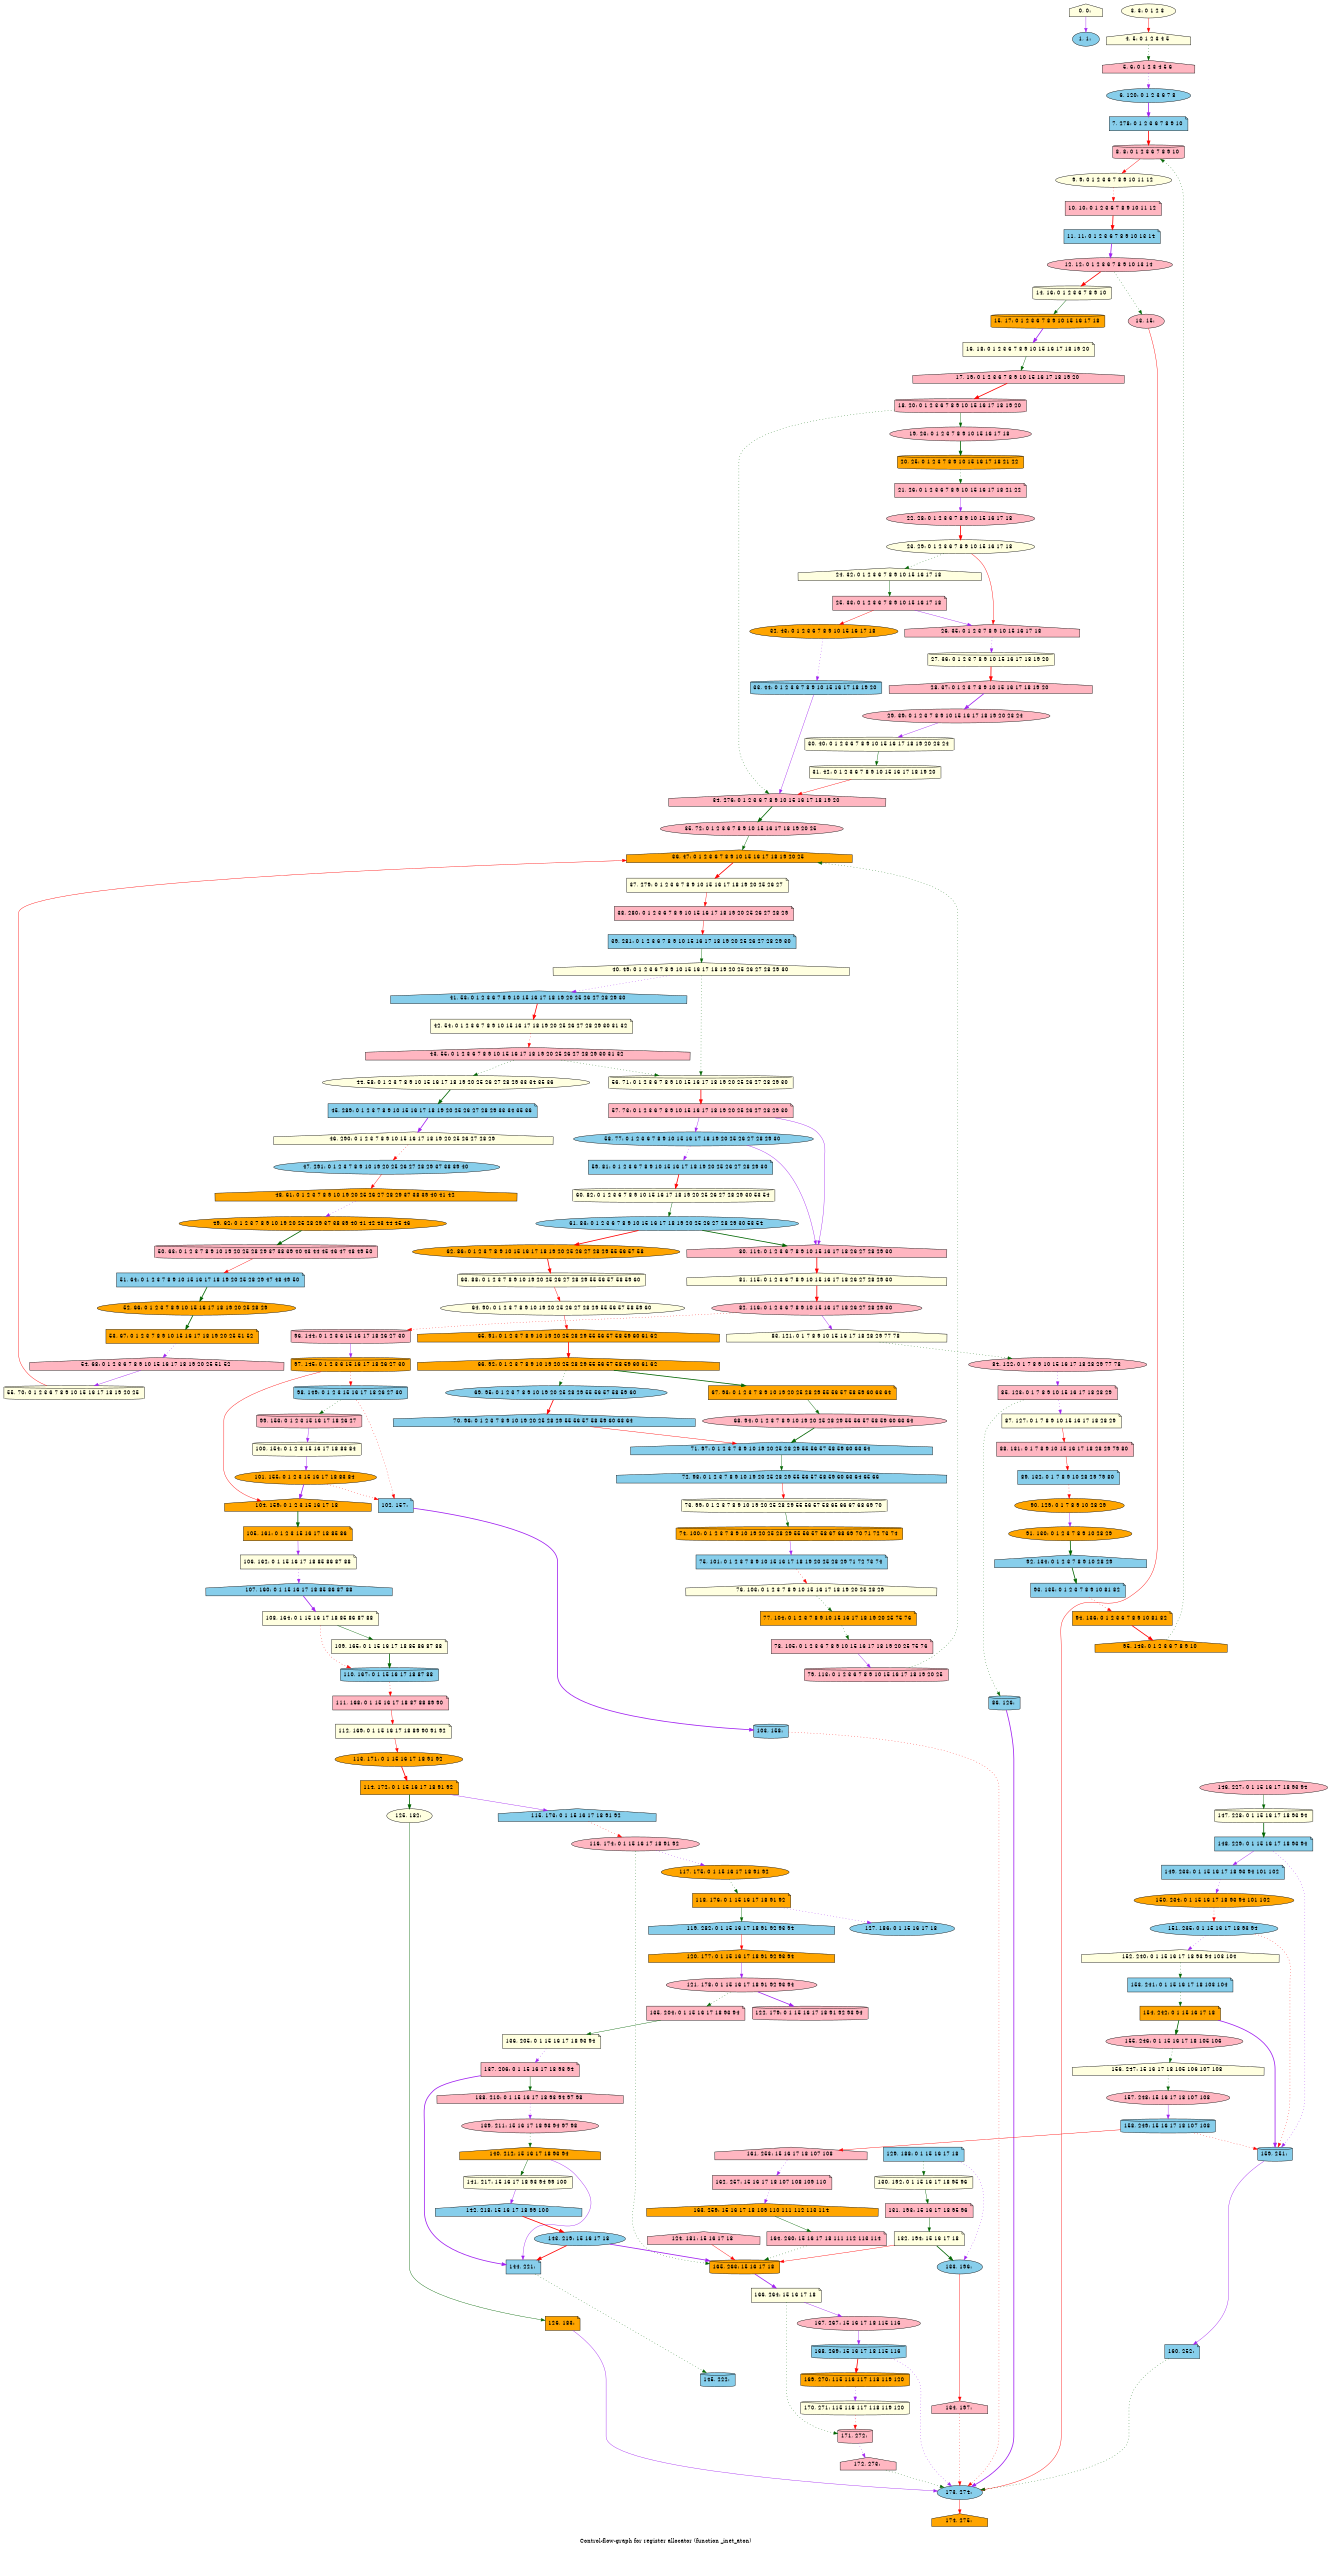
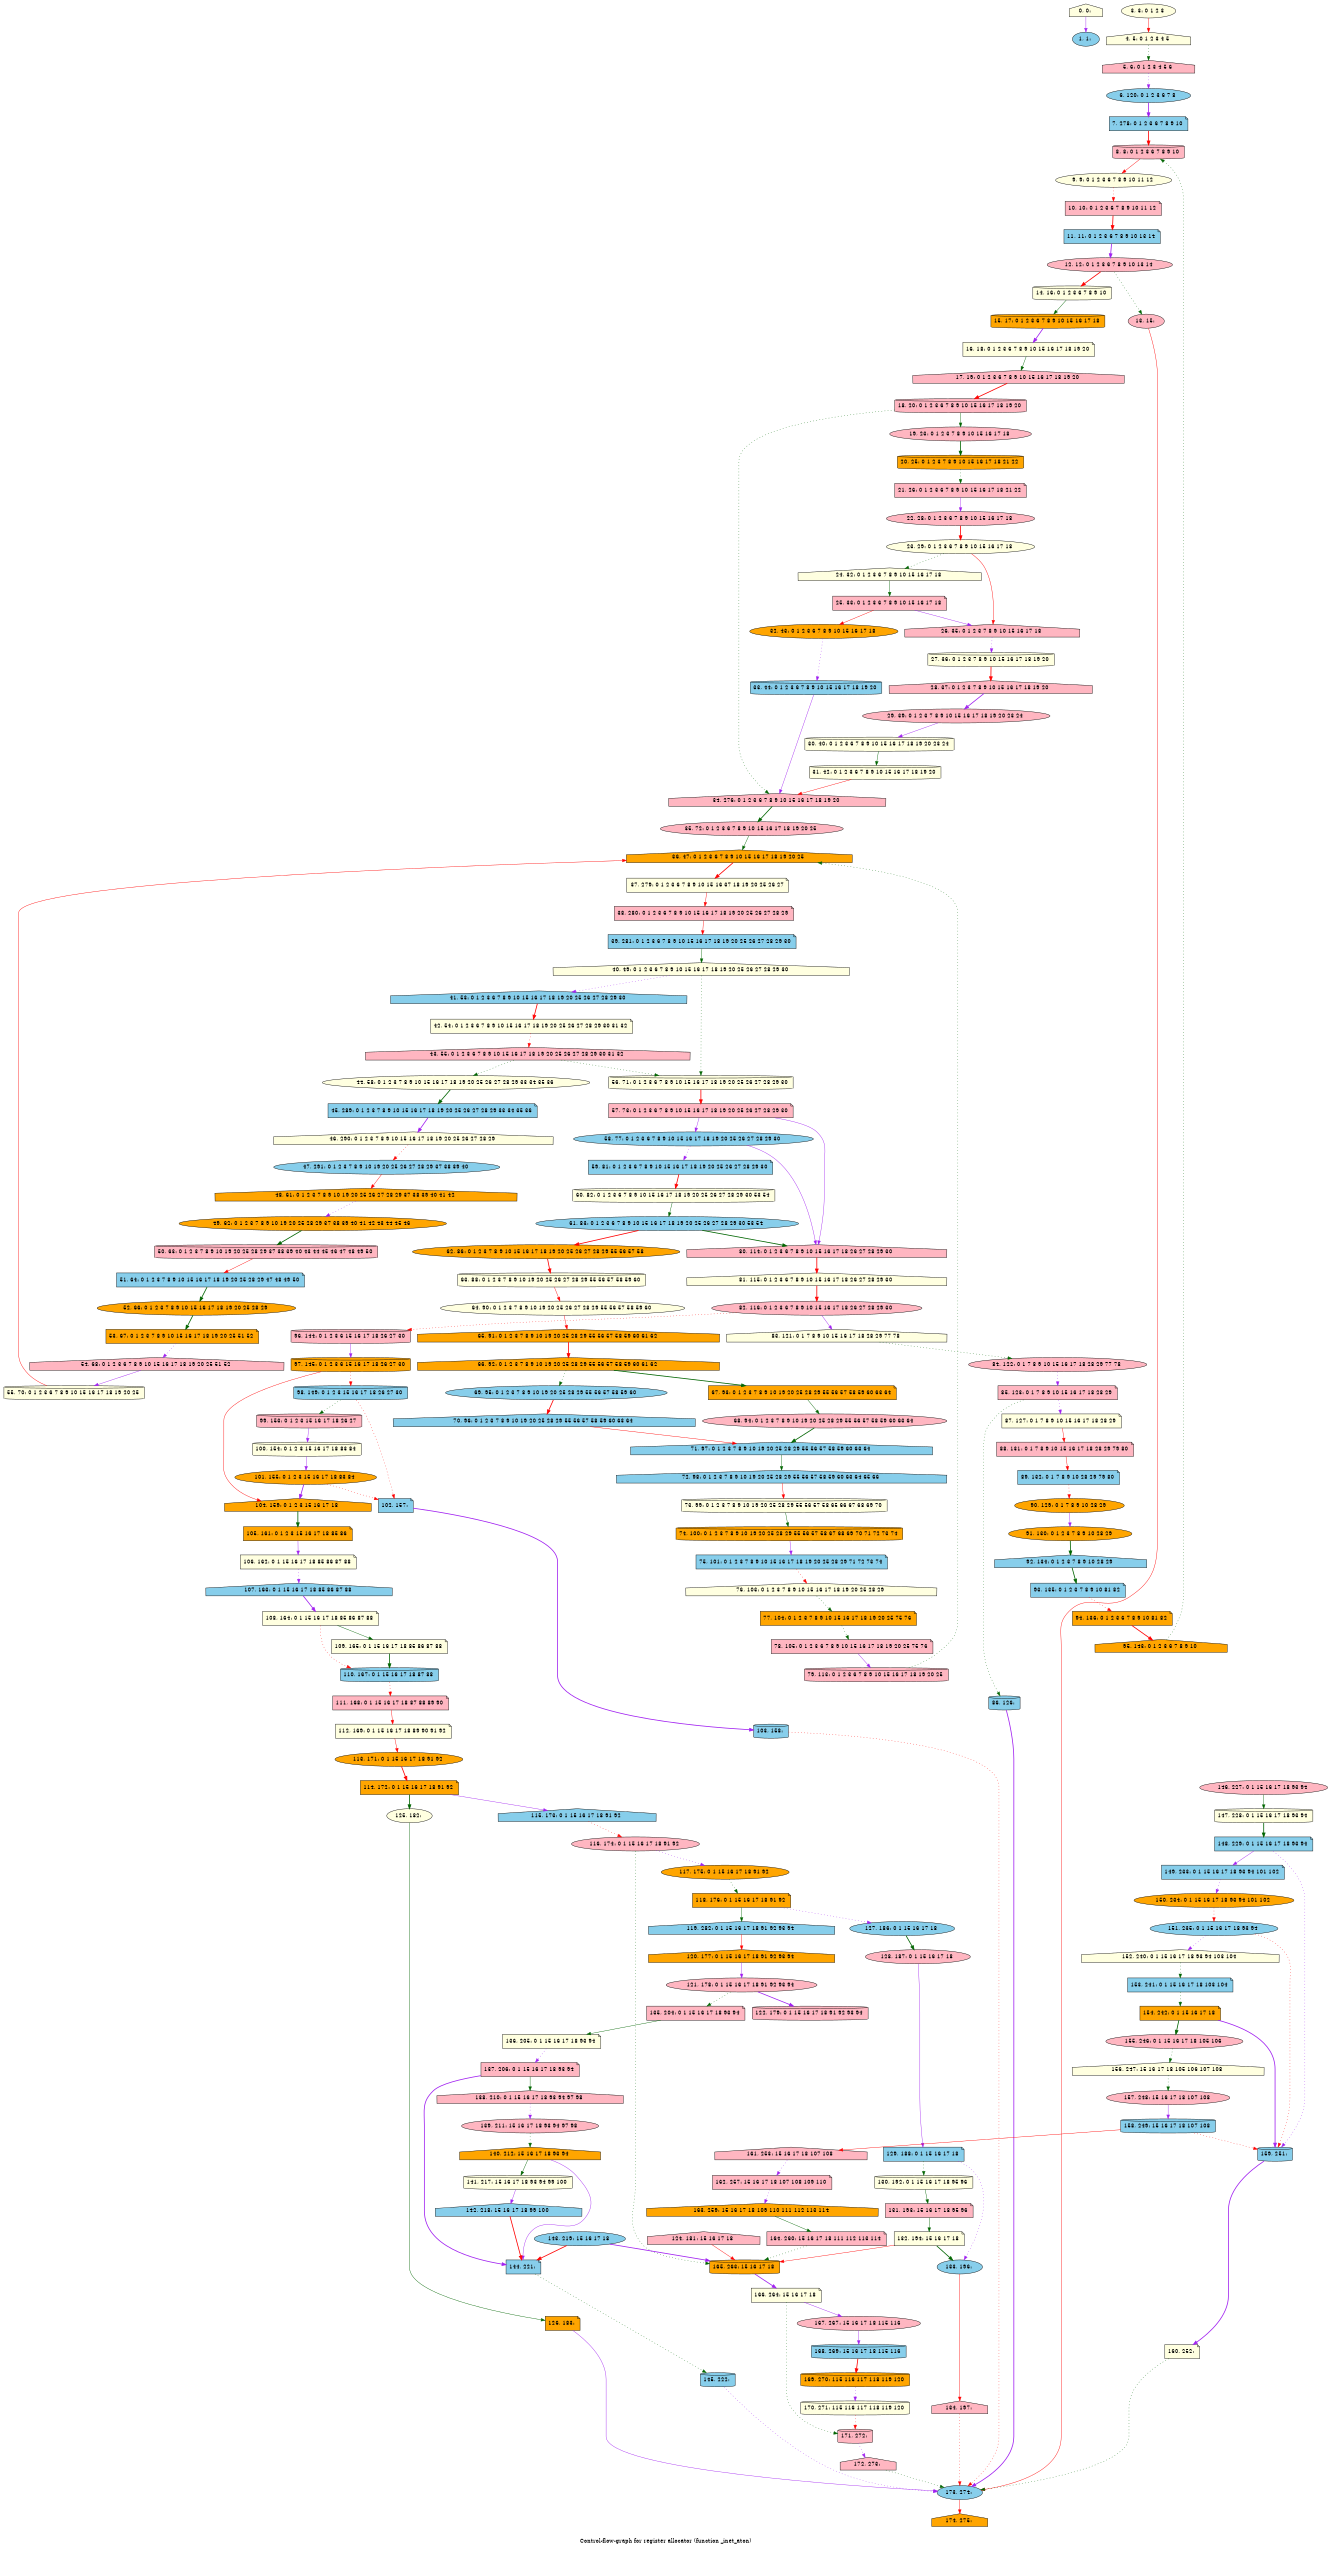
node "37, 279: 0 1 2 3 6 7 8 9 10 15 16 17 18 19 20 25 26 27": label "37, 279: 0 1 2 3 6 7 8 9 10 15 16 17 18 19 20 25 26 27" -> "37, 279: 0 1 2 3 6 7 8 9 10 15 16 37 18 19 20 25 26 27"
node "107, 160: 0 1 15 16 17 18 85 86 87 88": label "107, 160: 0 1 15 16 17 18 85 86 87 88" -> "107, 163: 0 1 15 16 17 18 85 86 87 88"
node "128, 187: 0 1 15 16 17 18": added
edge "142, 218: 15 16 17 18 99 100" -> "143, 219: 15 16 17 18": now "142, 218: 15 16 17 18 99 100" -> "144, 221:"
edge "159, 251:" -> "160, 252:": style solid -> bold
node "160, 252:": fillcolor skyblue -> lightyellow
edge "168, 269: 15 16 17 18 115 116" -> "173, 274:": now "145, 222:" -> "173, 274:"
